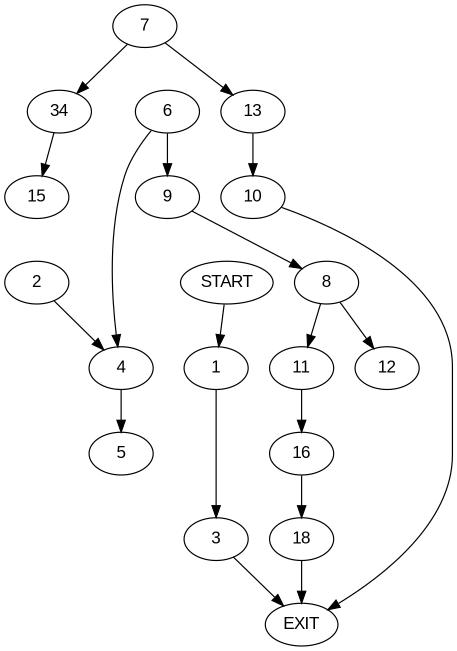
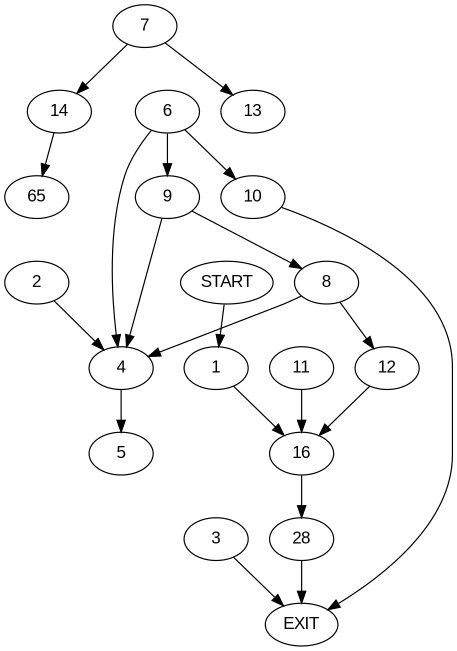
node "34": label "34" -> "14"
edge "13" -> "10": now "6" -> "10"
node "15": label "15" -> "65"
edge "9" -> "4": added
edge "8" -> "11": now "8" -> "4"
edge "12" -> "16": added
edge "1" -> "3": now "1" -> "16"
node "18": label "18" -> "28"
